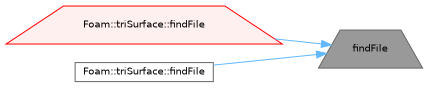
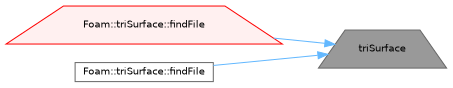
node "findFile": label "findFile" -> "triSurface"
